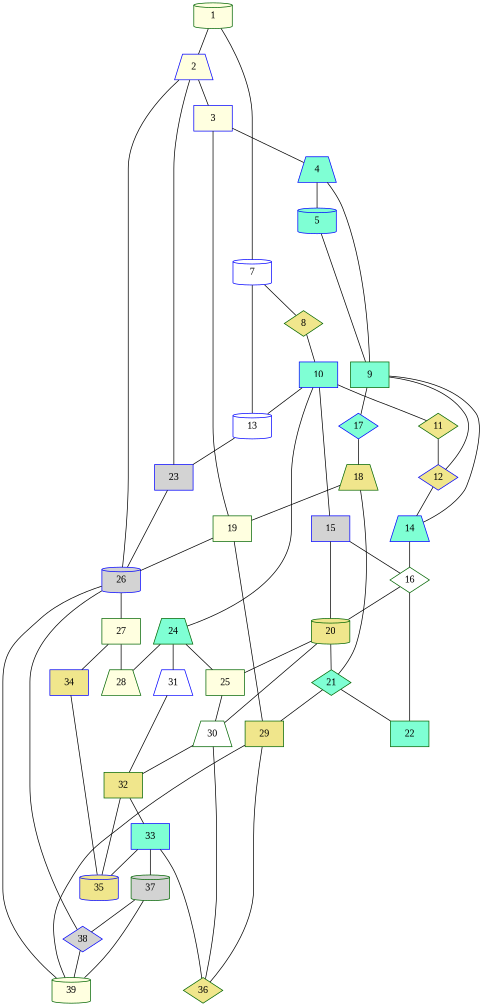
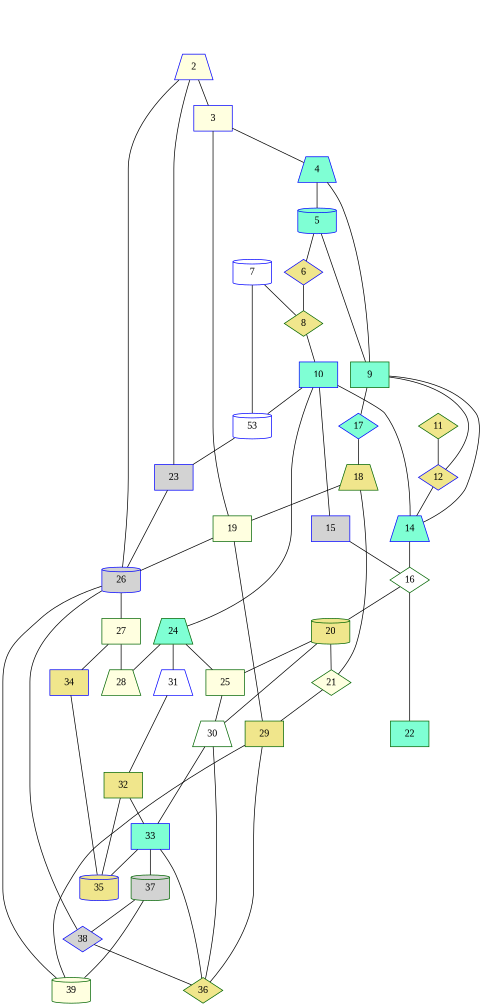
node "1": removed
node "6": added
edge "10" -- "11": now "10" -- "14"
node "13": label "13" -> "53"
edge "15" -- "20": removed
node "21": fillcolor aquamarine -> lightyellow
edge "21" -- "22": removed
edge "30" -- "32": now "30" -- "33"
edge "38" -- "39": now "38" -- "36"
